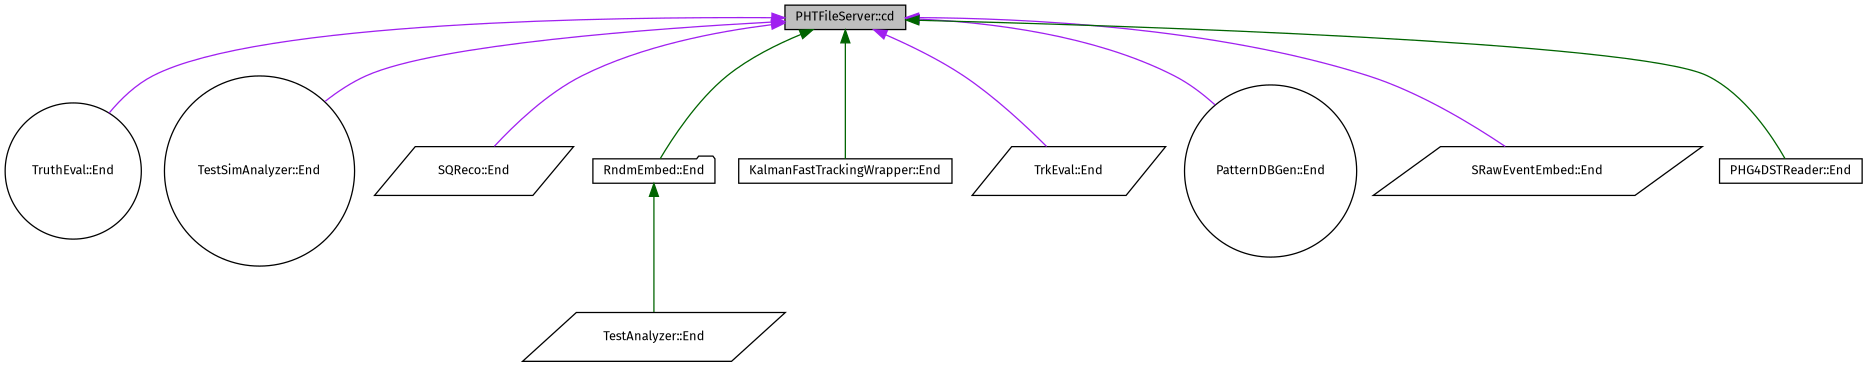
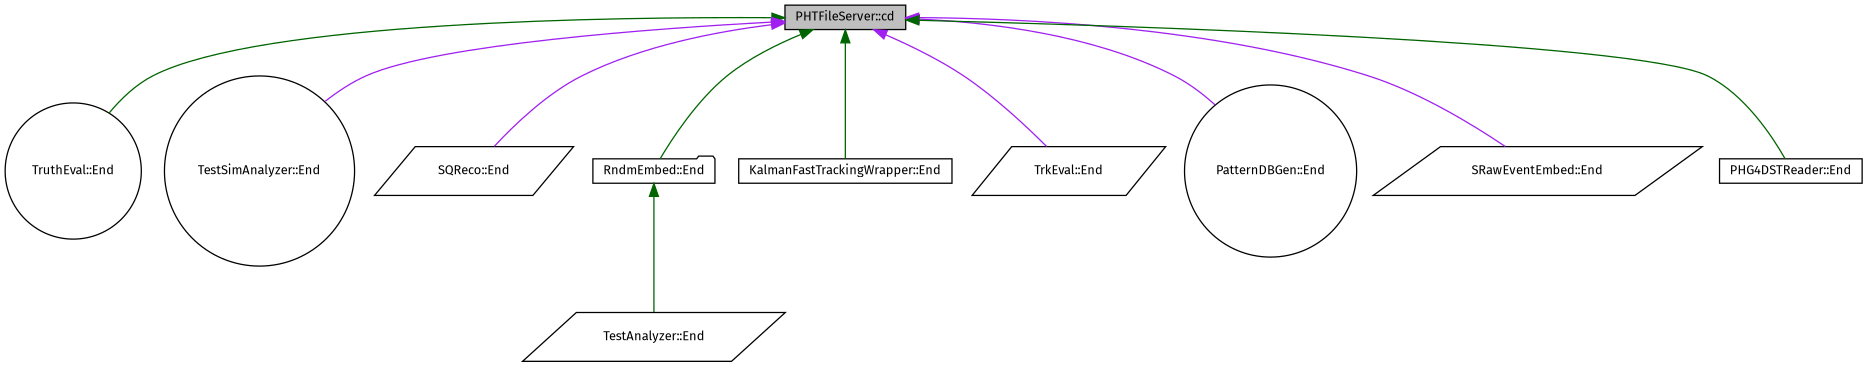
edge "TruthEval::End" -> "PHTFileServer::cd": color purple -> darkgreen
